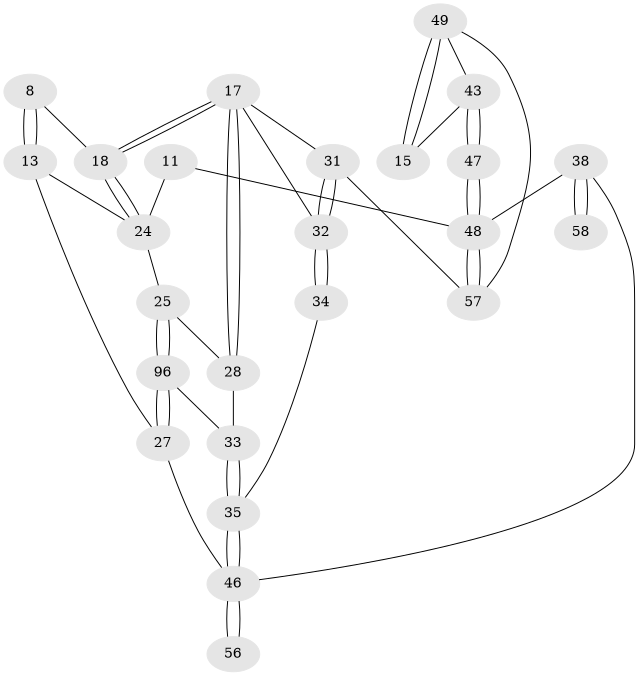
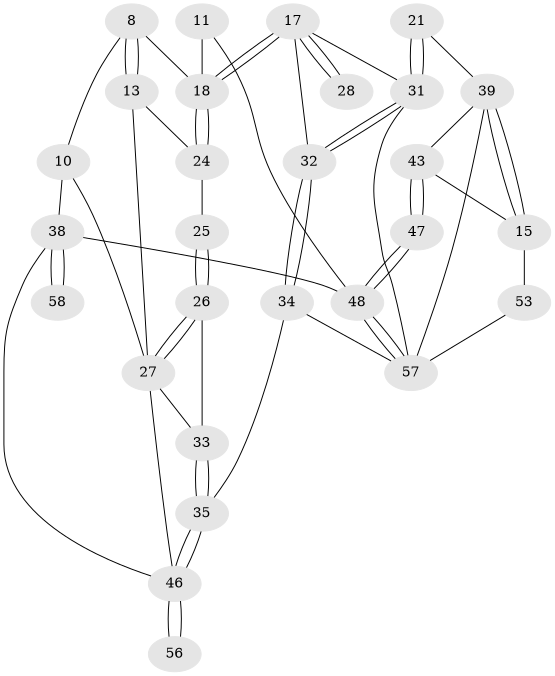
node "21": added
node "49": label "49" -> "39"
node "10": added
edge "11" -- "24": now "11" -- "18"
node "53": added
edge "25" -- "28": removed
edge "34" -- "57": added
node "96": label "96" -> "26"
edge "28" -- "33": now "27" -- "33"
